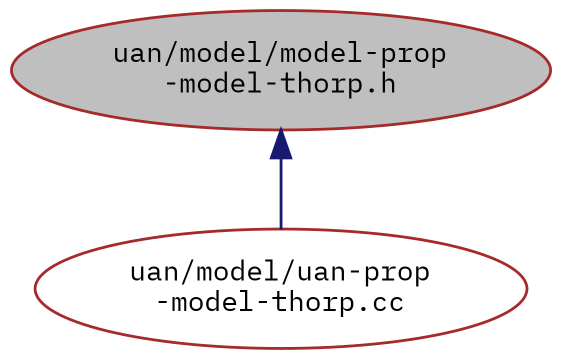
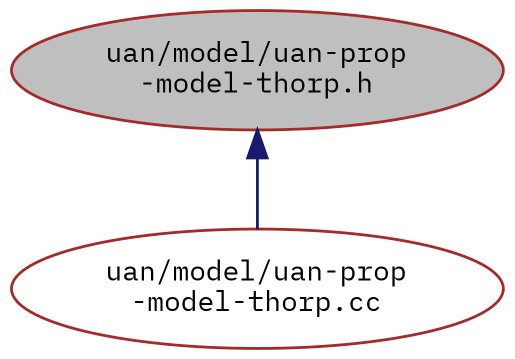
node "uan/model/model-prop -model-thorp.h": label "uan/model/model-prop -model-thorp.h" -> "uan/model/uan-prop -model-thorp.h"
